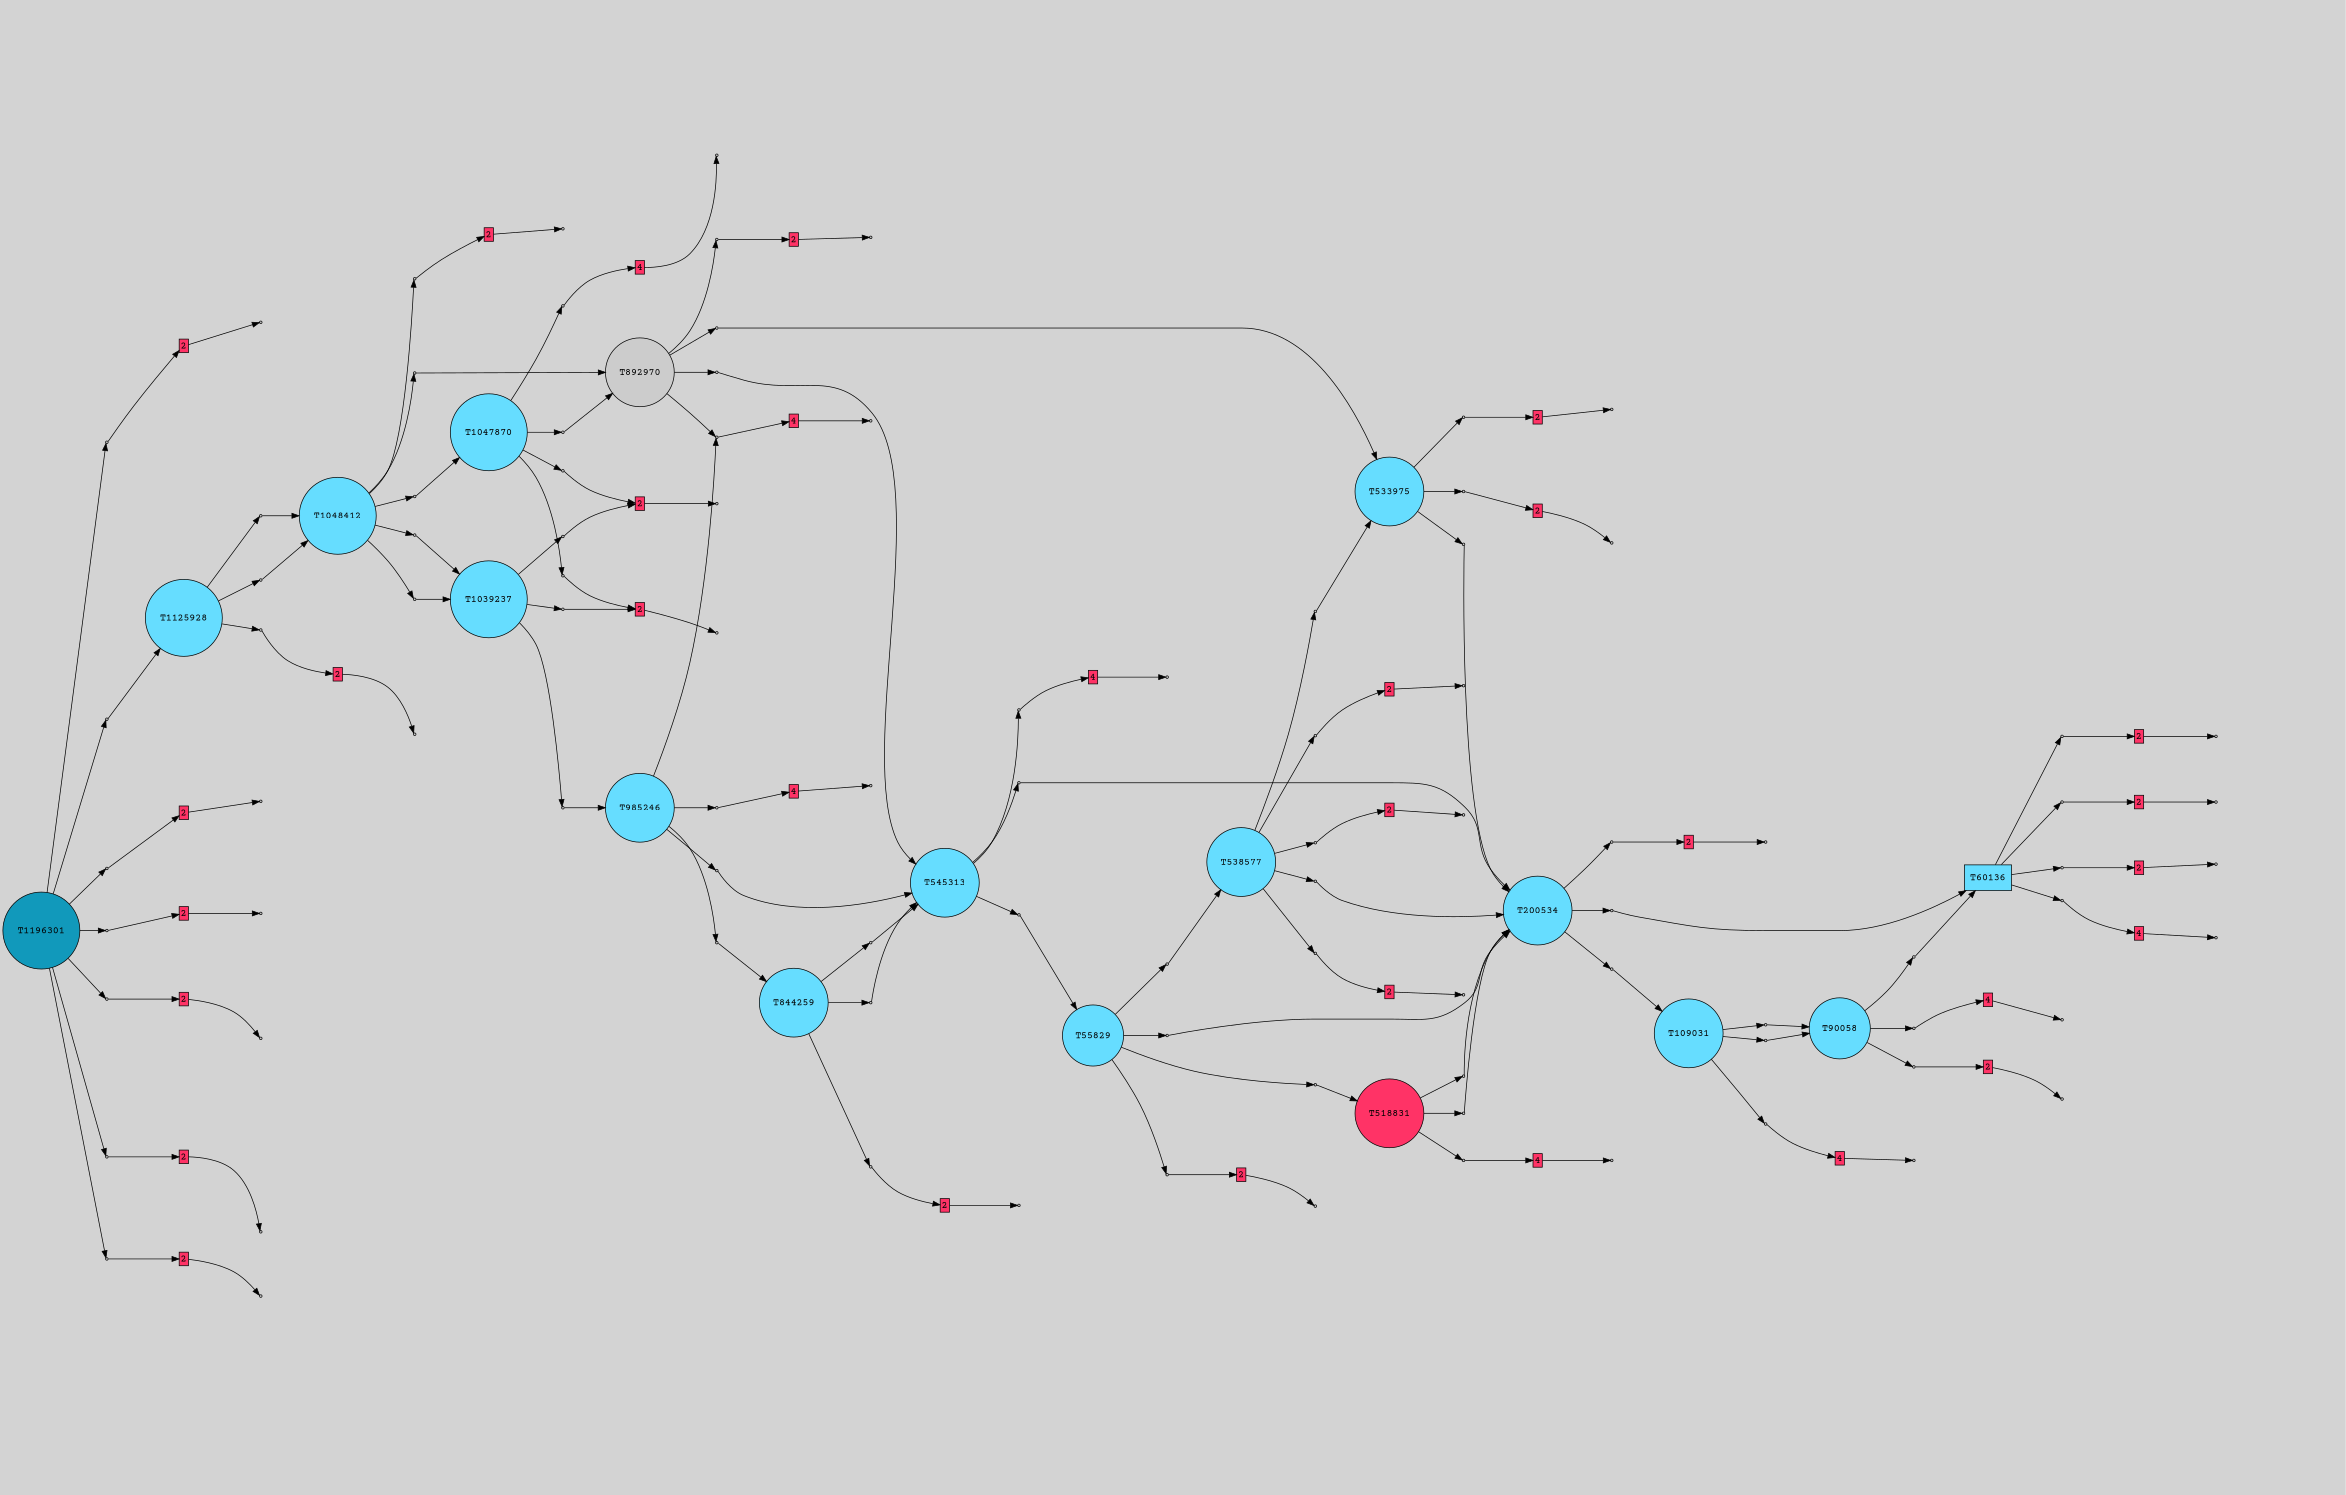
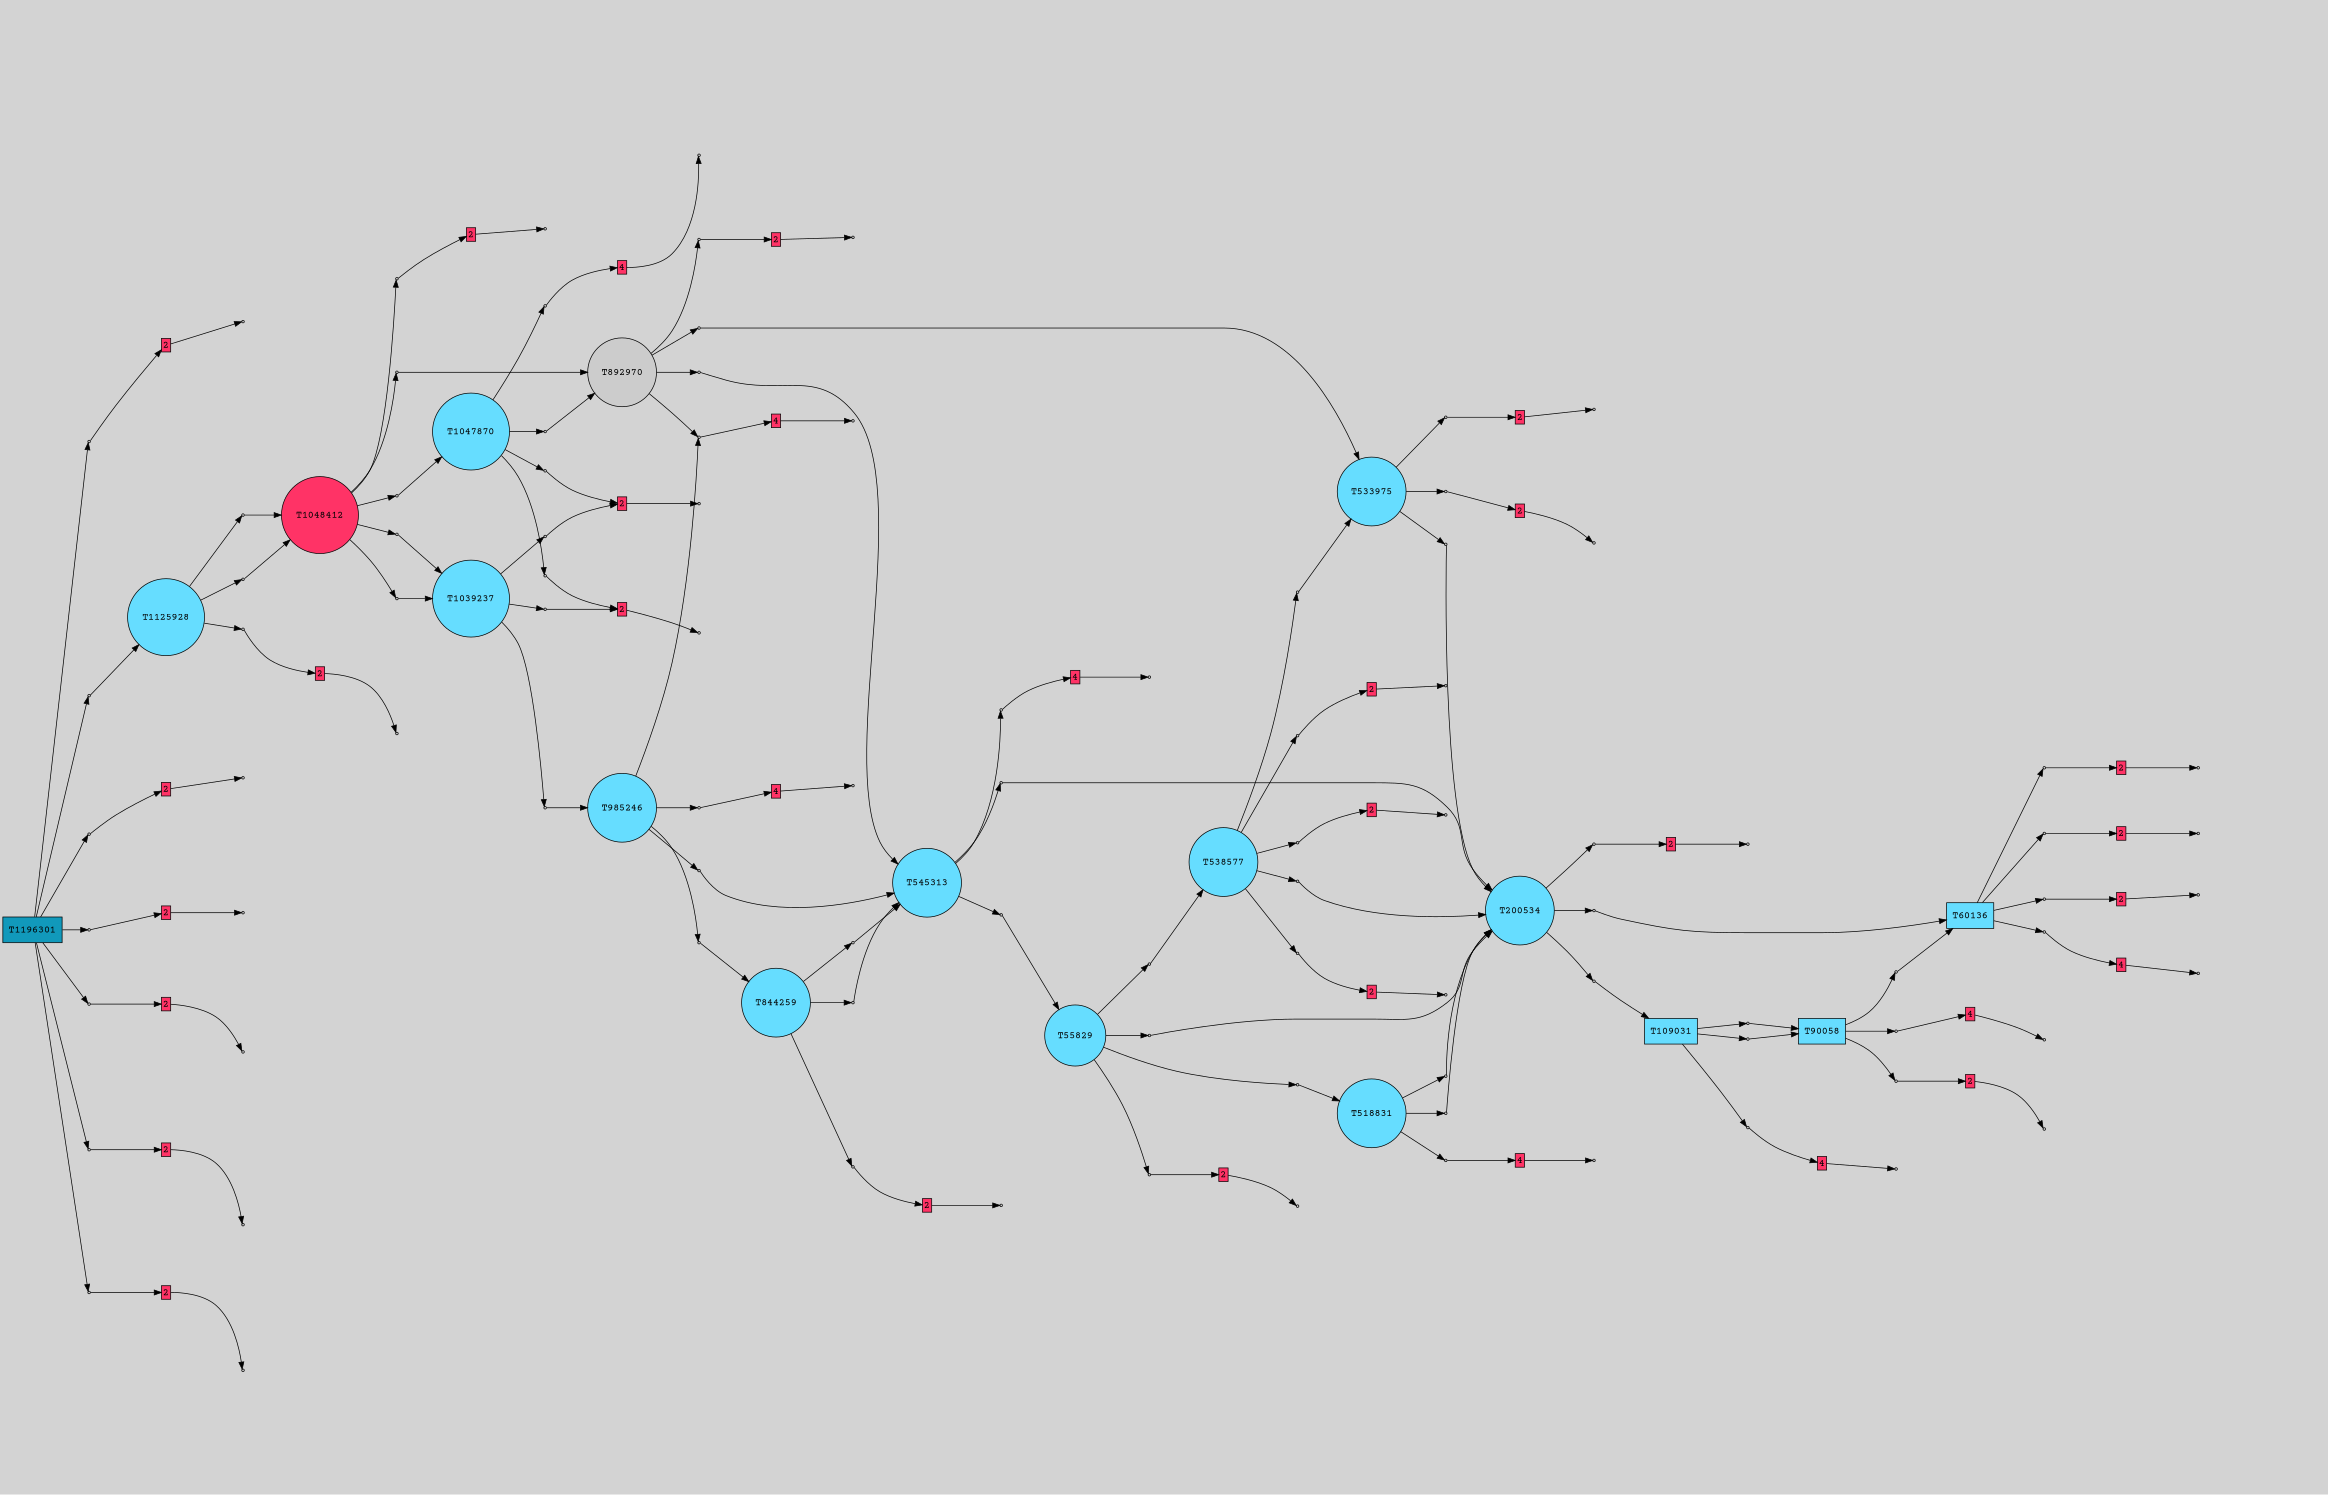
node "T1048412": fillcolor #66ddff -> #ff3366
node "T1196301": shape circle -> box
node "T90058": shape circle -> box
node "T109031": shape circle -> box
node "T518831": fillcolor #ff3366 -> #66ddff
